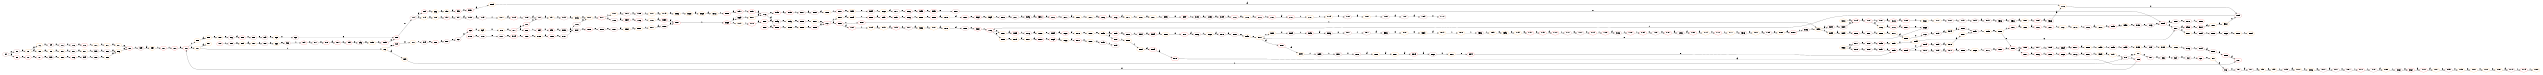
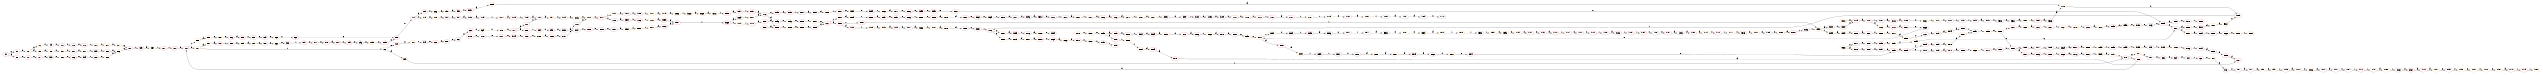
node "S928": label "S928" -> "S328"
node "S165": removed
edge "S37" -> "S41": added, label "G"
